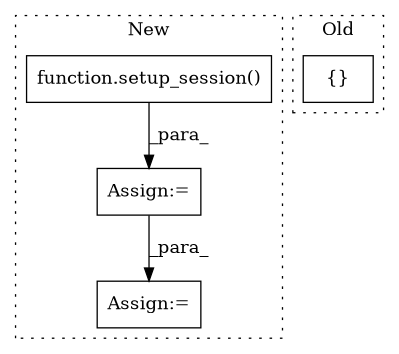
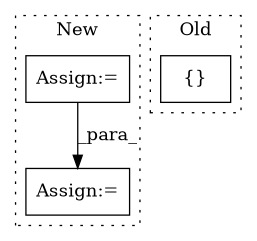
node "function.setup_session()": removed
